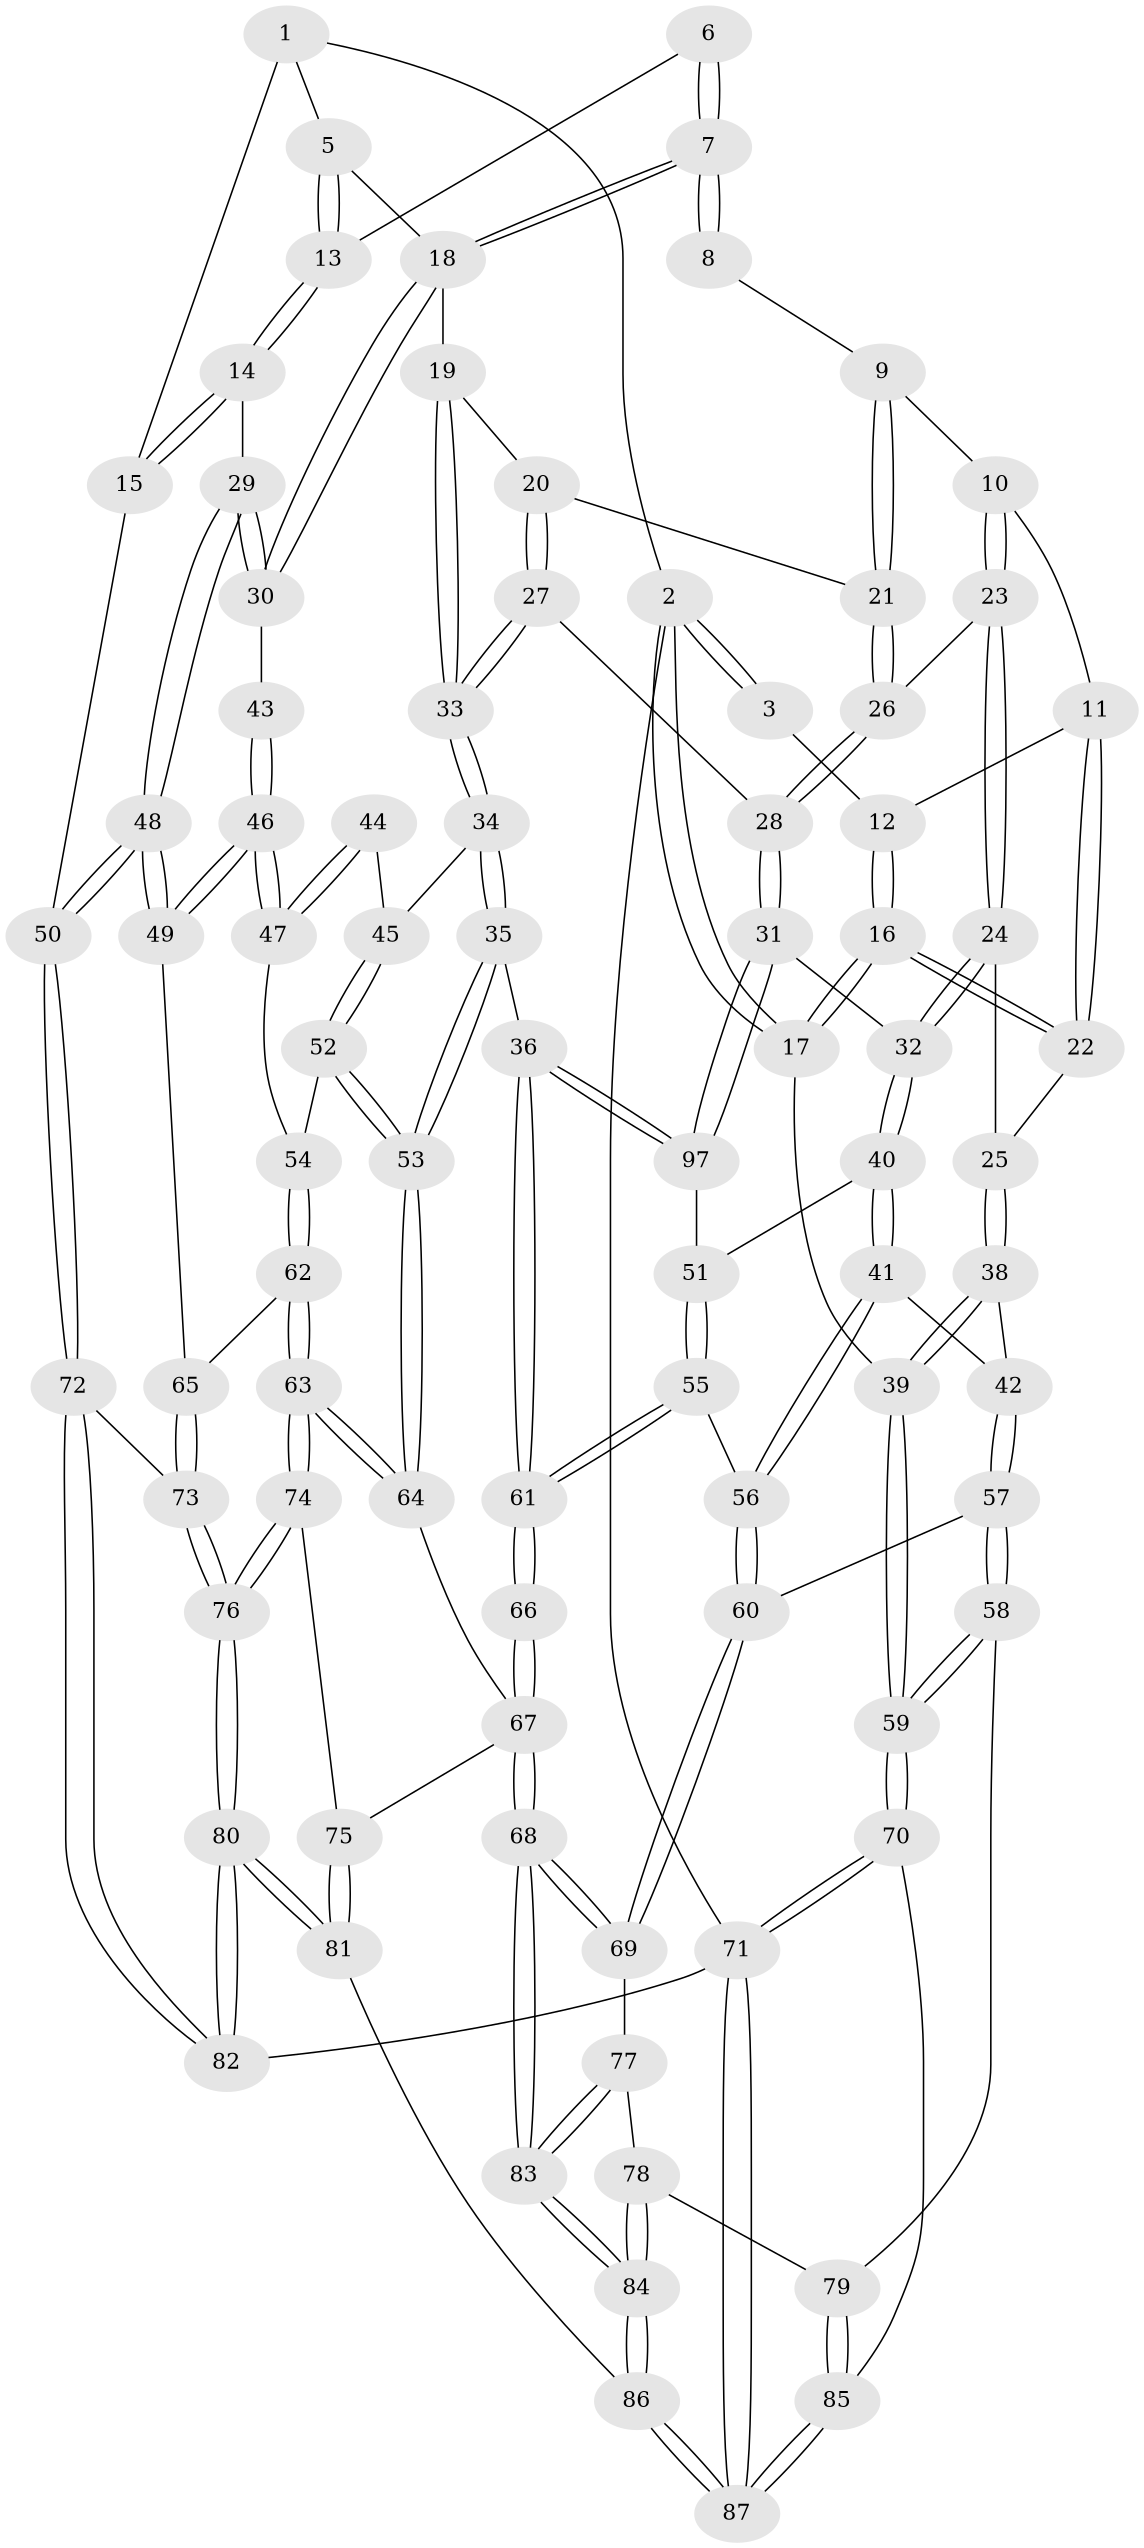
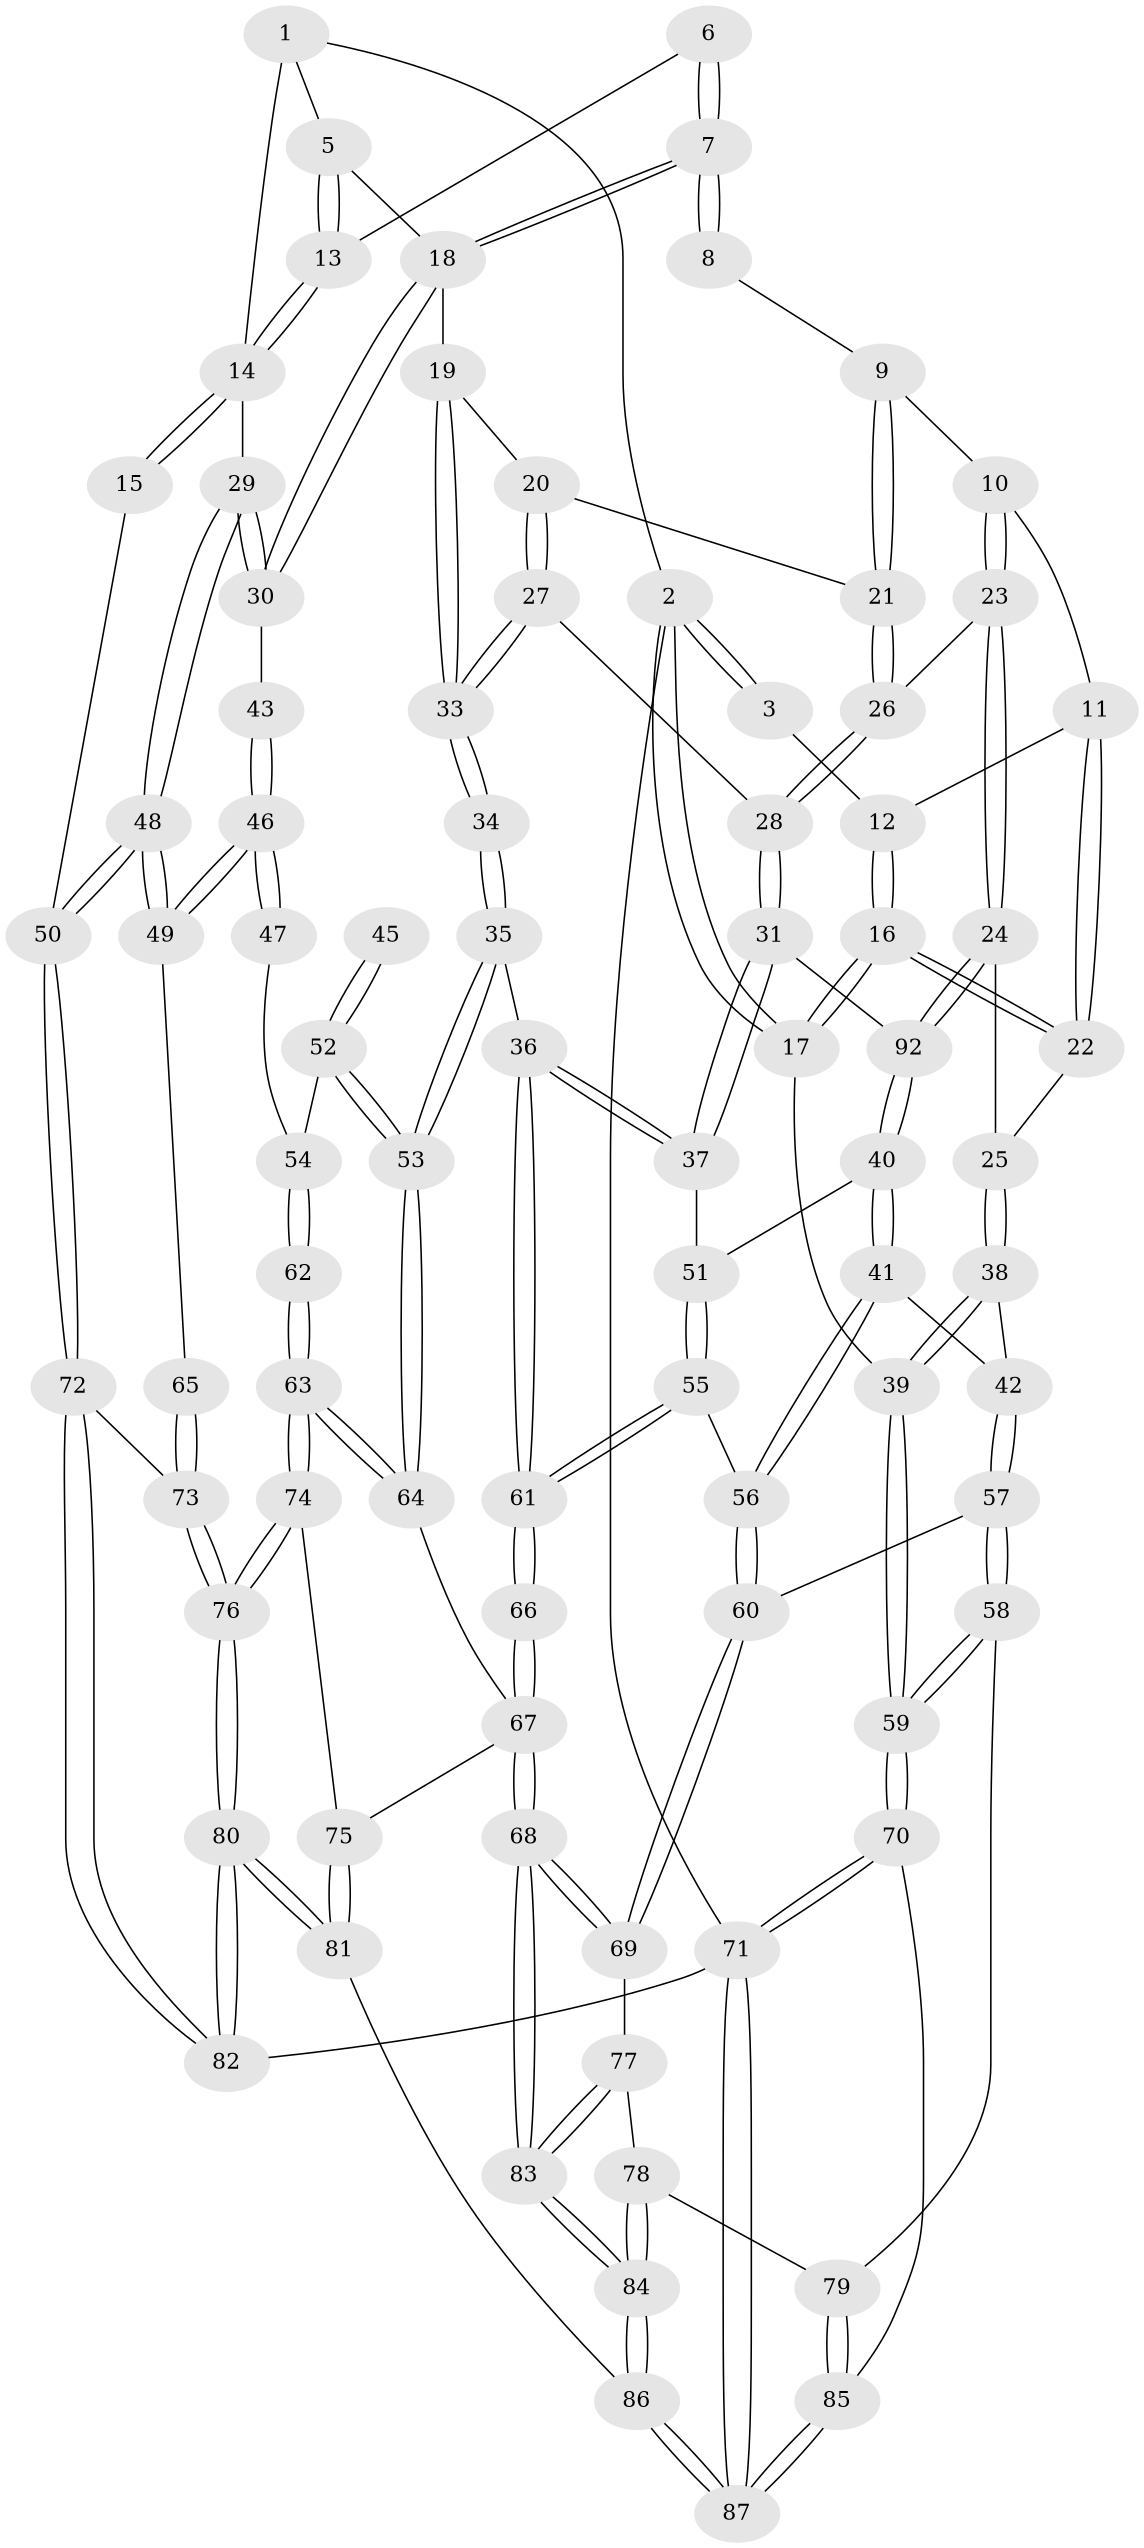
edge "1" -- "15": now "1" -- "14"
node "44": removed
edge "34" -- "45": removed
node "32": label "32" -> "92"
node "97": label "97" -> "37"
edge "62" -- "65": removed
